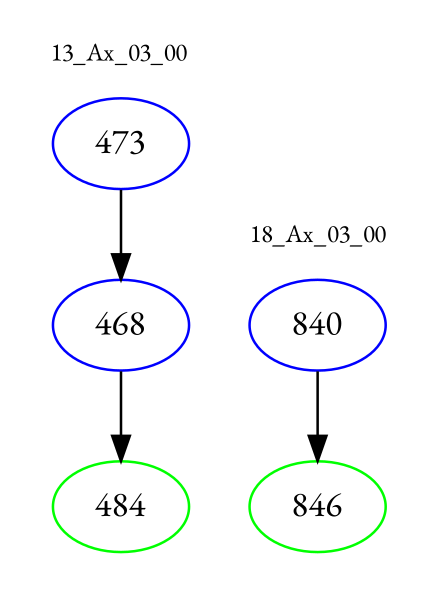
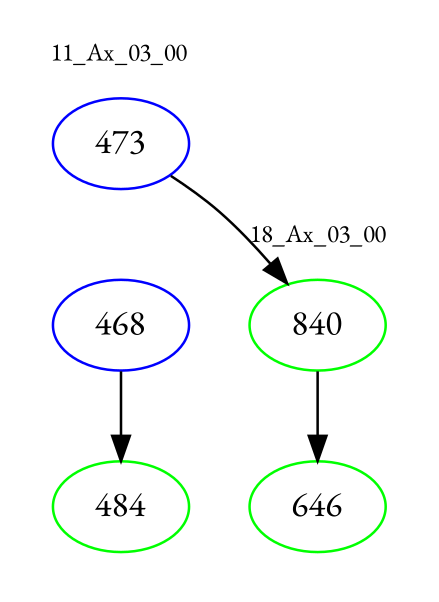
cluster "13_Ax_03_00": label "13_Ax_03_00" -> "11_Ax_03_00"
edge "473" -> "468": now "473" -> "840"
node "840": color blue -> green
node "846": label "846" -> "646"
